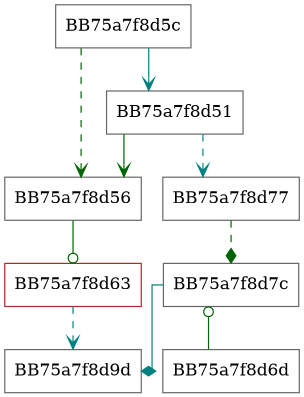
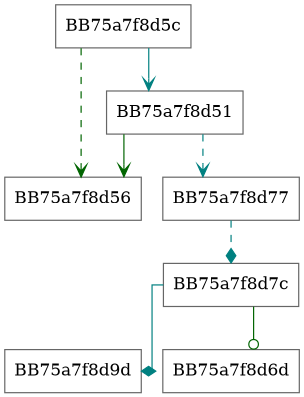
edge "BB75a7f8d77" -> "BB75a7f8d7c": color darkgreen -> teal
node "BB75a7f8d63": removed
edge "BB75a7f8d6d" -> "BB75a7f8d7c": reversed
